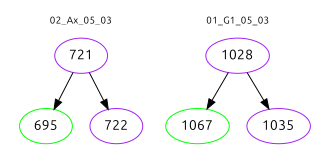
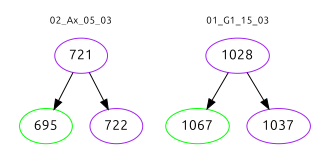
cluster "01_G1_05_03": label "01_G1_05_03" -> "01_G1_15_03"
node "1035": label "1035" -> "1037"
